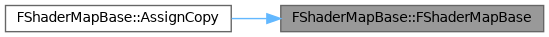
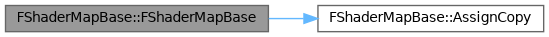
edge "FShaderMapBase::AssignCopy" -> "FShaderMapBase::FShaderMapBase": reversed
